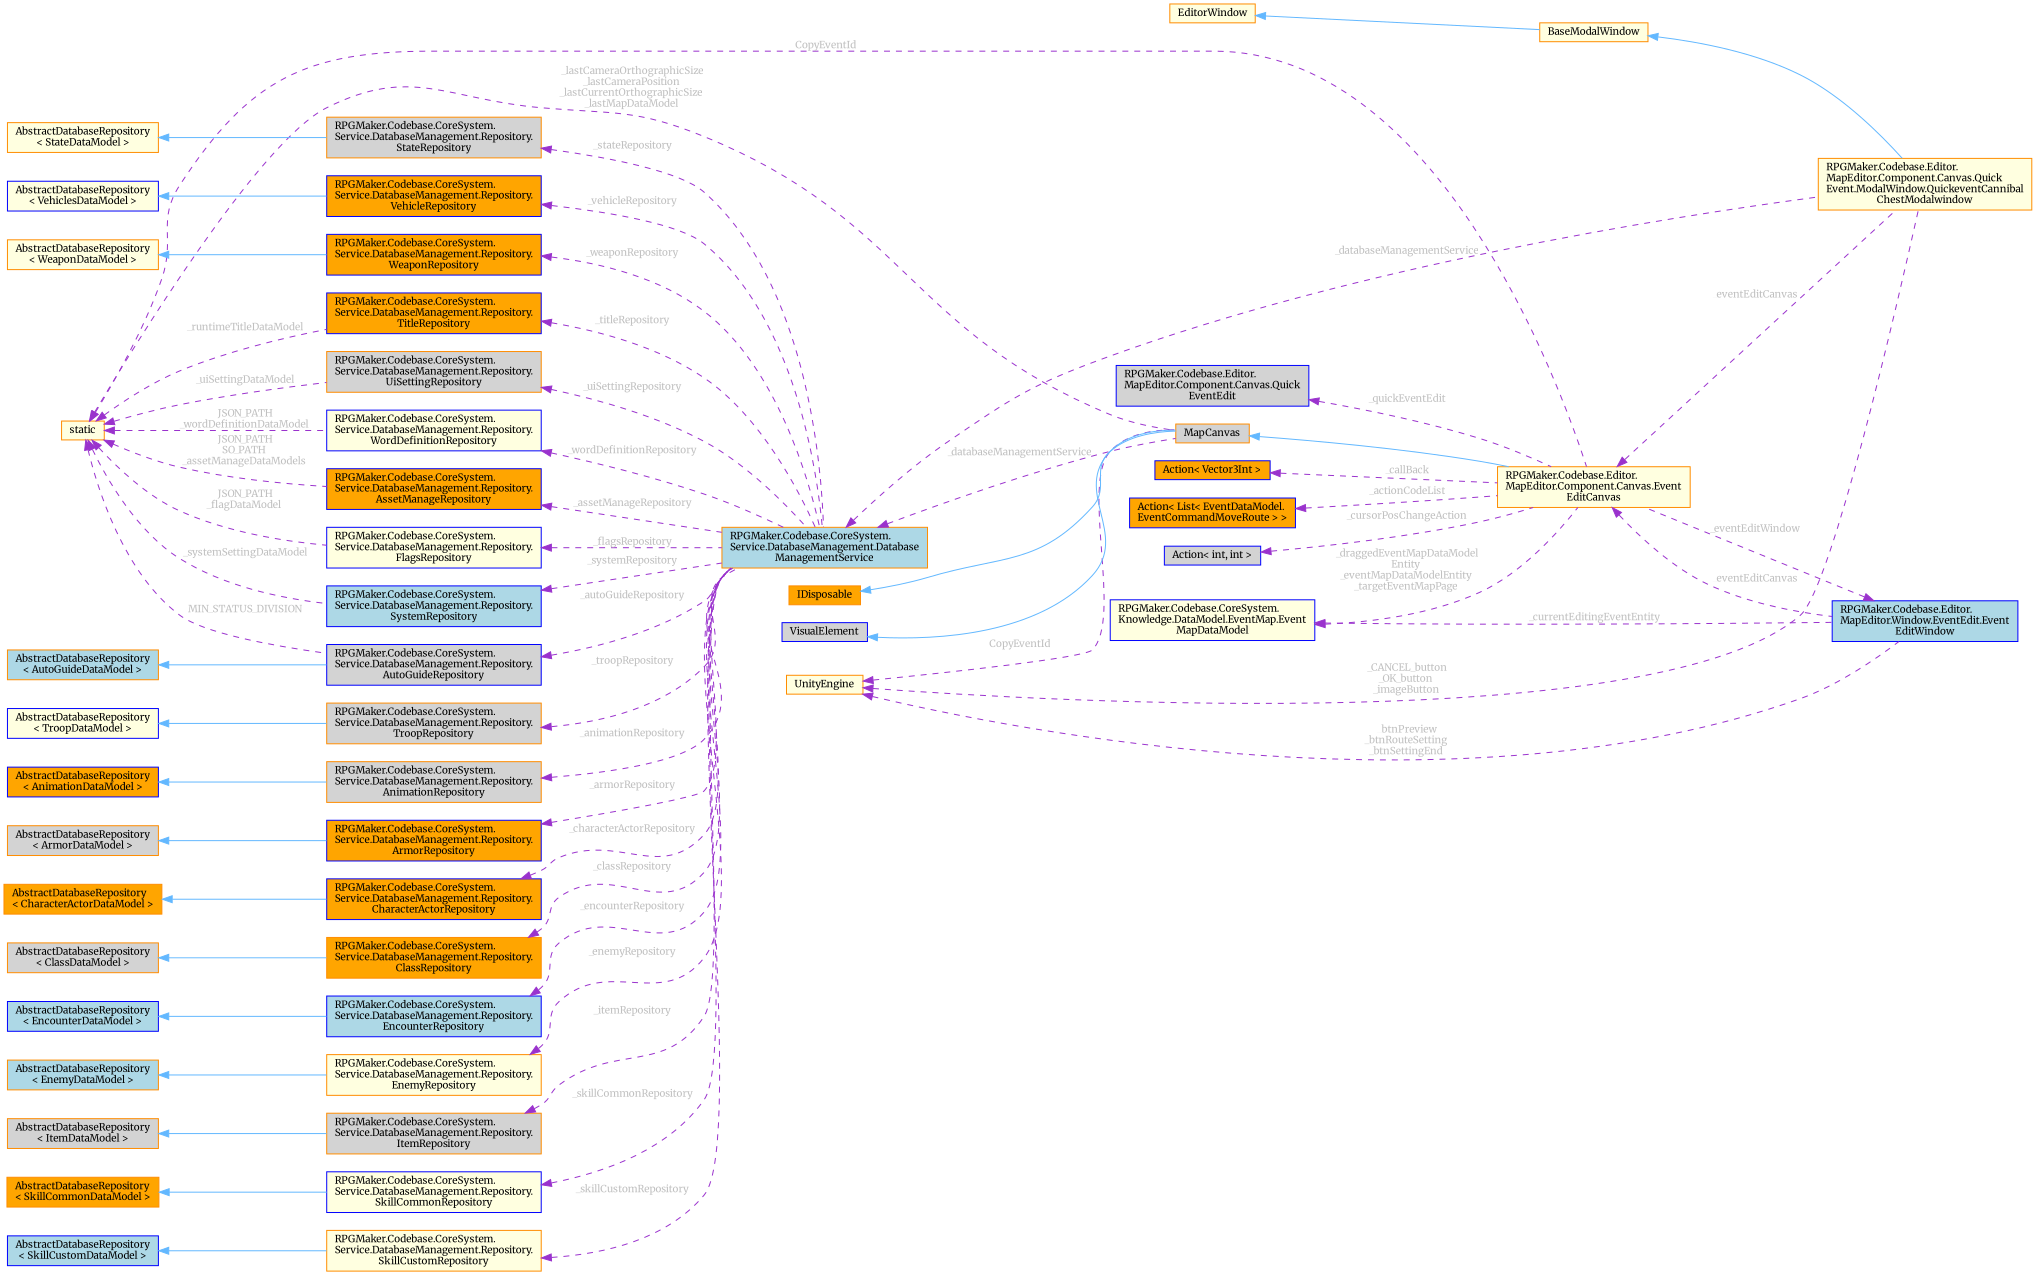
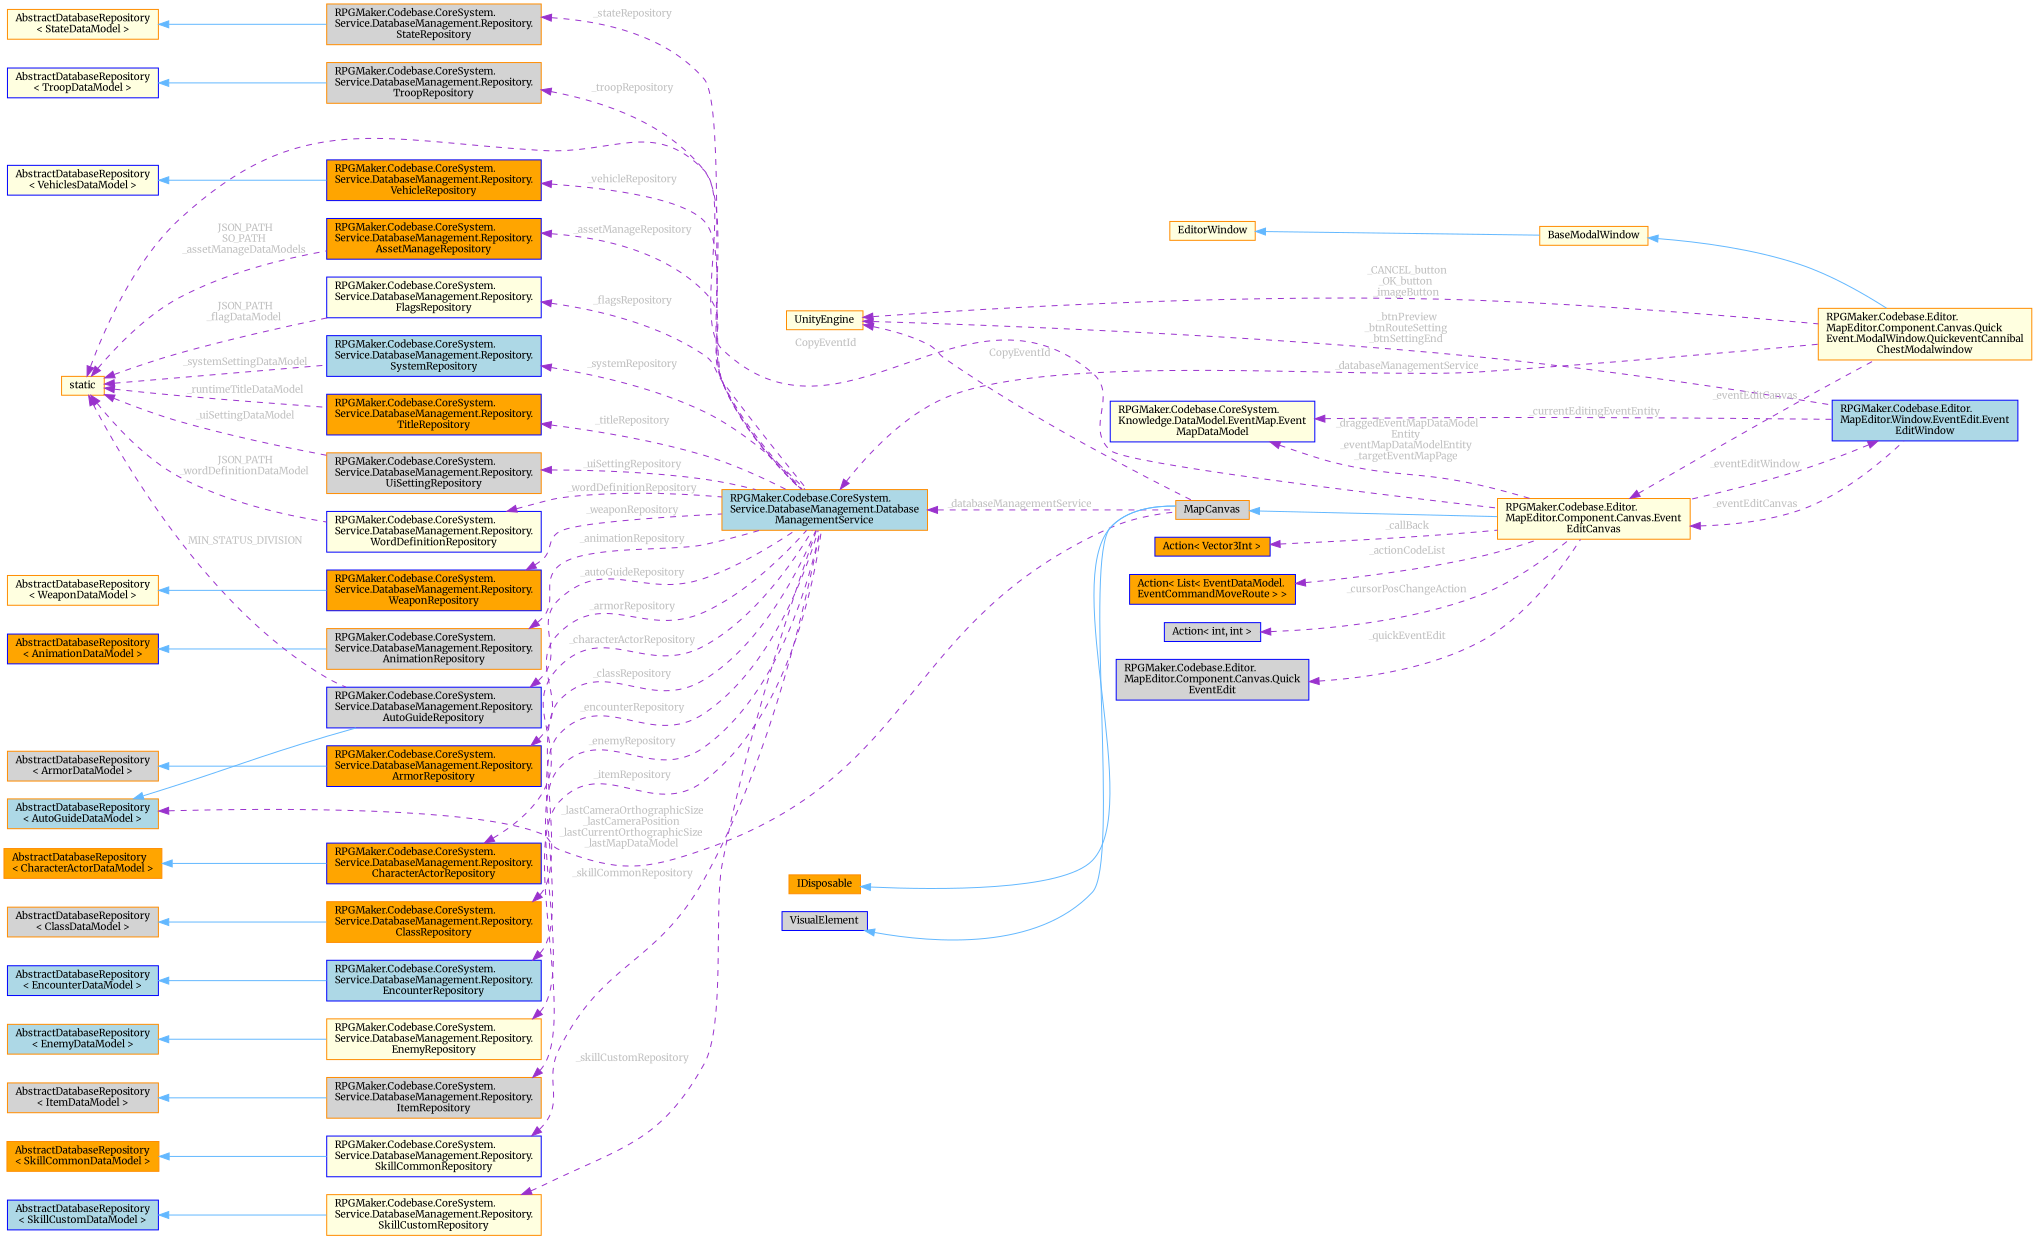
edge "MapCanvas" -> "static": now "MapCanvas" -> "AbstractDatabaseRepository < AutoGuideDataModel >"
